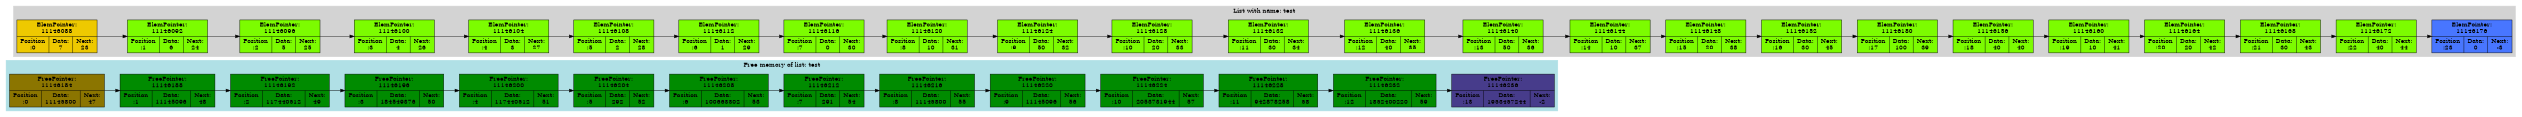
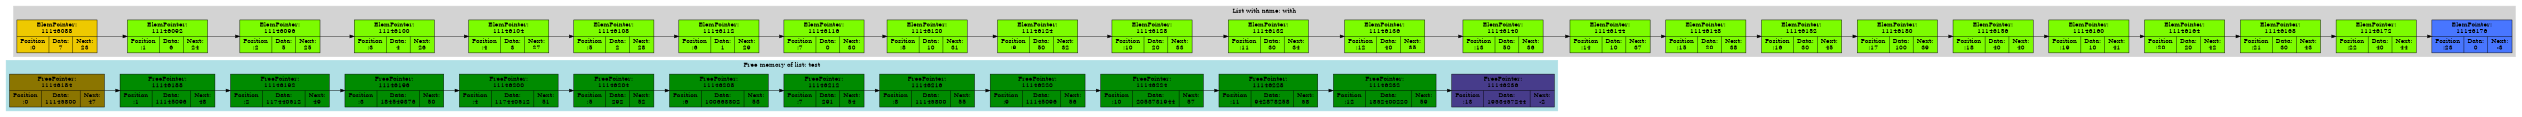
cluster "List with name: test": label "List with name: test" -> "List with name: with"
